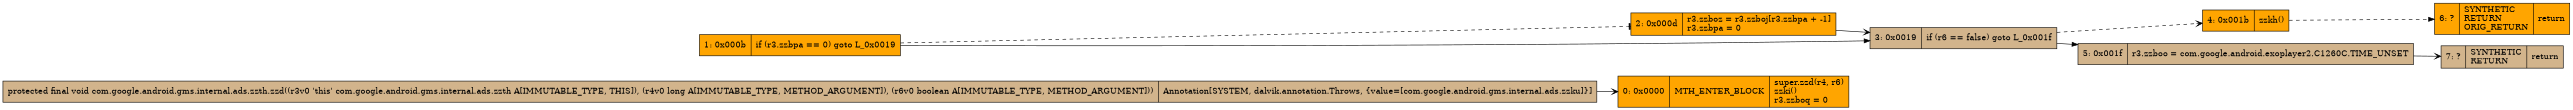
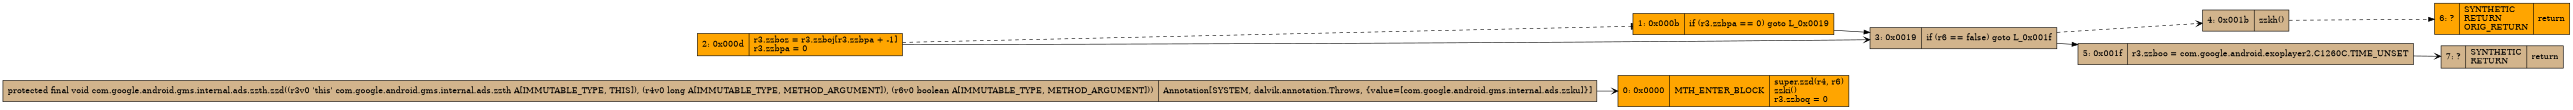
node "4: 0x001b": fillcolor orange -> tan
edge "1: 0x000b" -> "2: 0x000d": reversed
